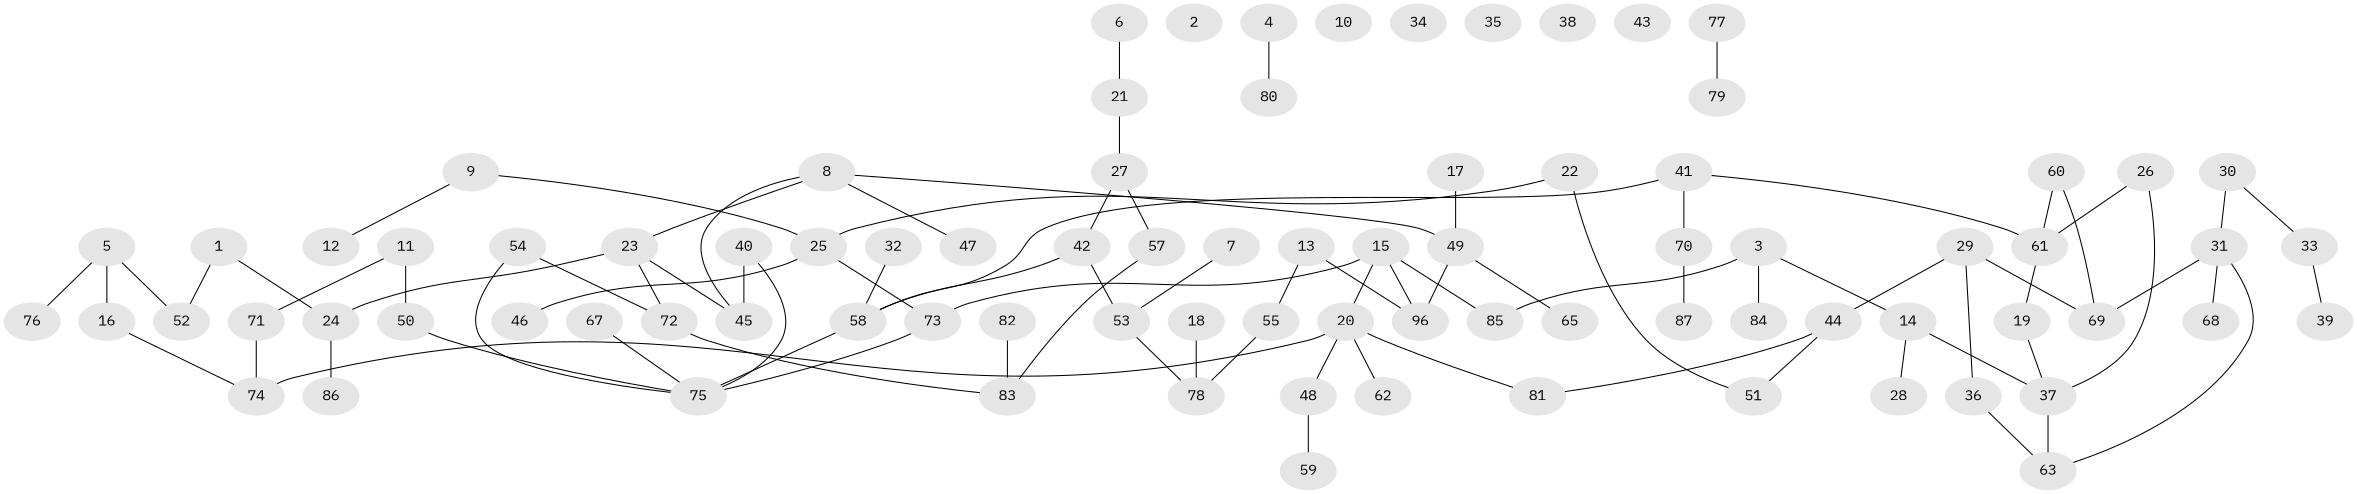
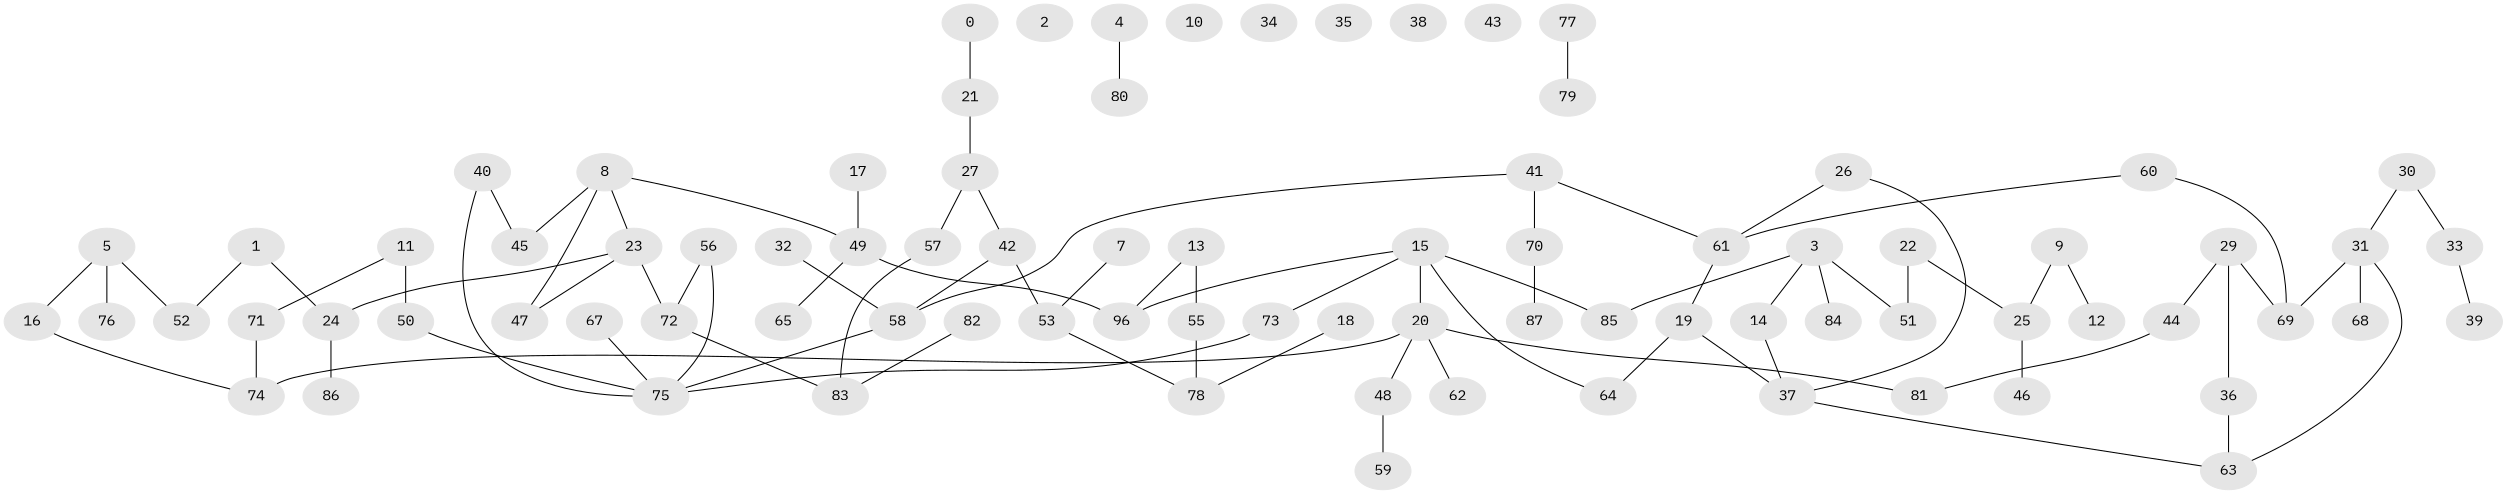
node "6": label "6" -> "0"
node "54": label "54" -> "56"
edge "25" -- "73": removed
edge "23" -- "45": now "23" -- "47"
edge "44" -- "51": now "3" -- "51"
node "64": added
node "28": removed
